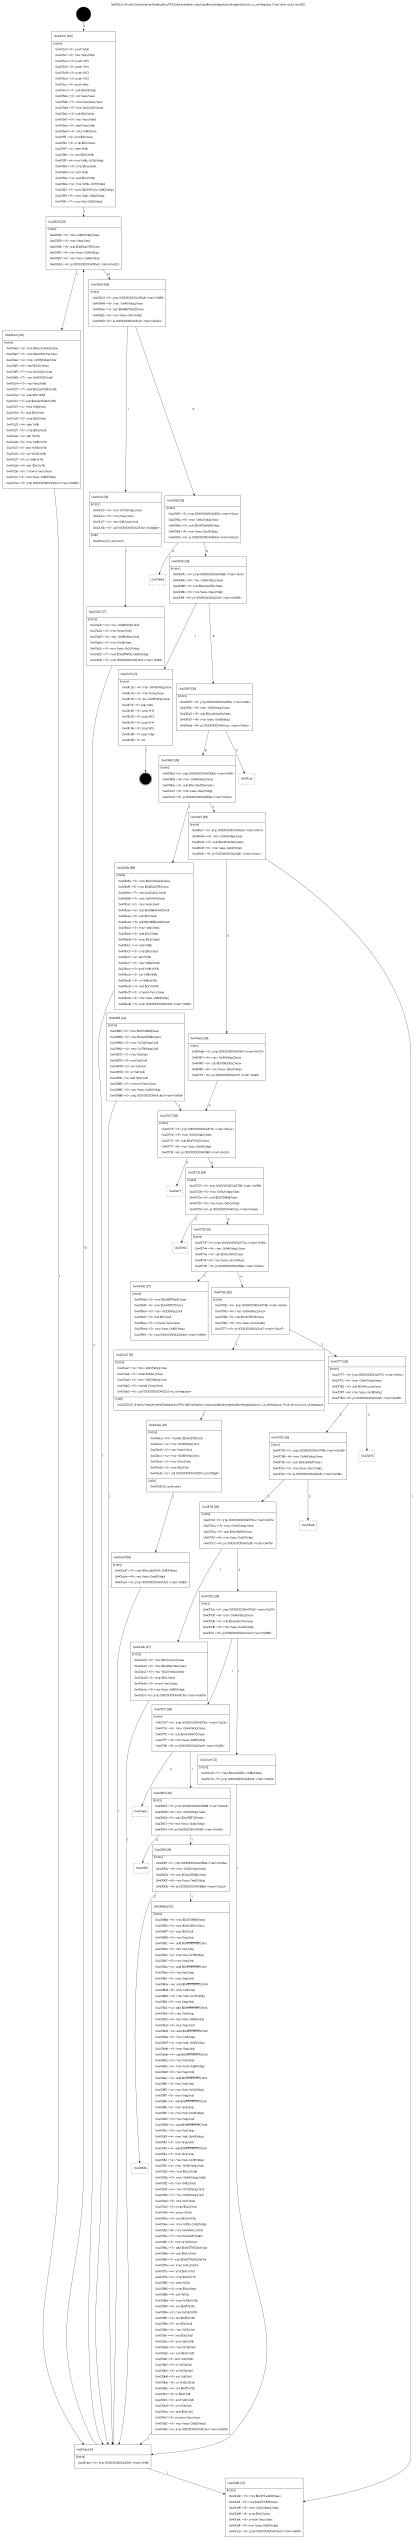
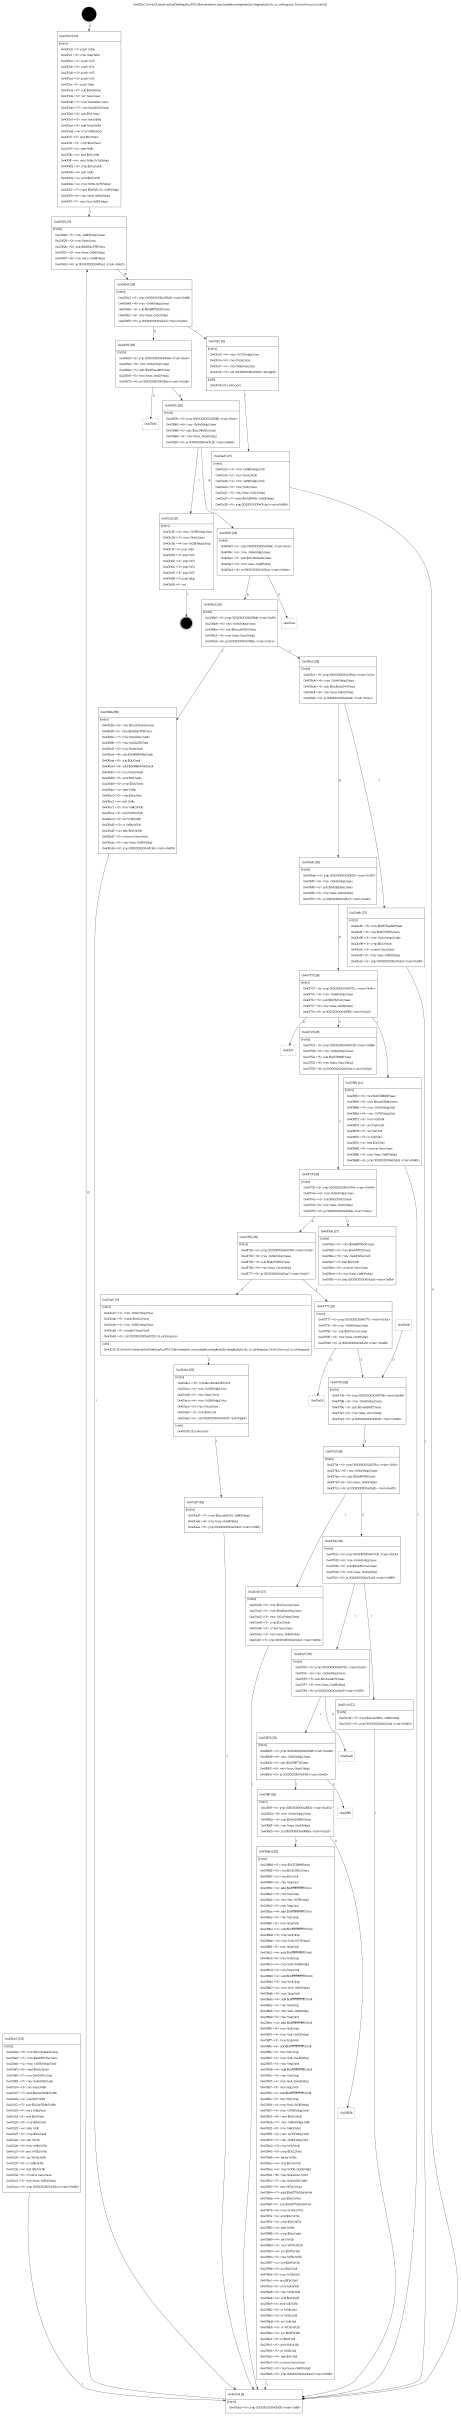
edge "0x401626 [29]" -> "0x401be2 [103]": removed, label "1"
edge "0x401861 [44]" -> "0x401707 [28]": reversed
node "0x401c6a": removed
edge "0x401793 [28]" -> "0x401b2b": reversed
edge "0x401cbd [5]" -> "0x401a8c [27]": reversed
